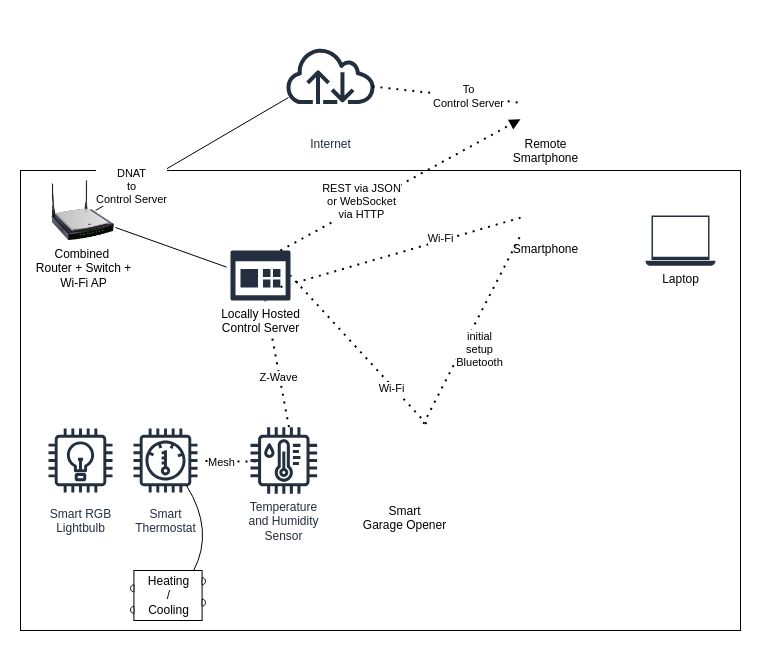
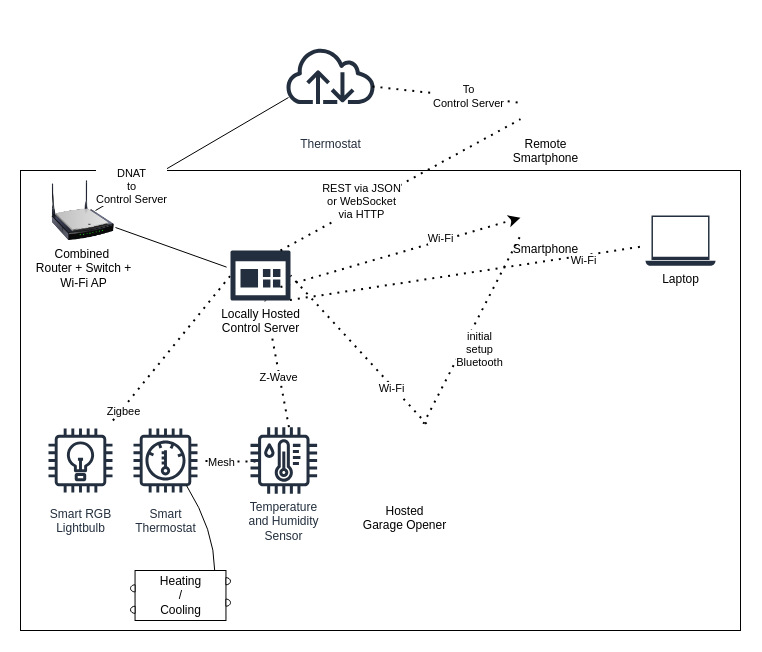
edge "Locally Hosted Control Server" -> "Remote Smartphone": arrowhead block -> none
node "Internet": label "Internet" -> "Thermostat"
edge "Smartphone" -- "Locally Hosted Control Server": arrowhead none -> classic
edge "Laptop" -- "Locally Hosted Control Server": added, label "Wi-Fi"
edge "Locally Hosted Control Server" -- "Smart RGB Lightbulb": added, label "Zigbee"
node "Smart Garage Opener": label "Smart Garage Opener" -> "Hosted Garage Opener"
node "Heating / Cooling": size 75x50 -> 100x50
